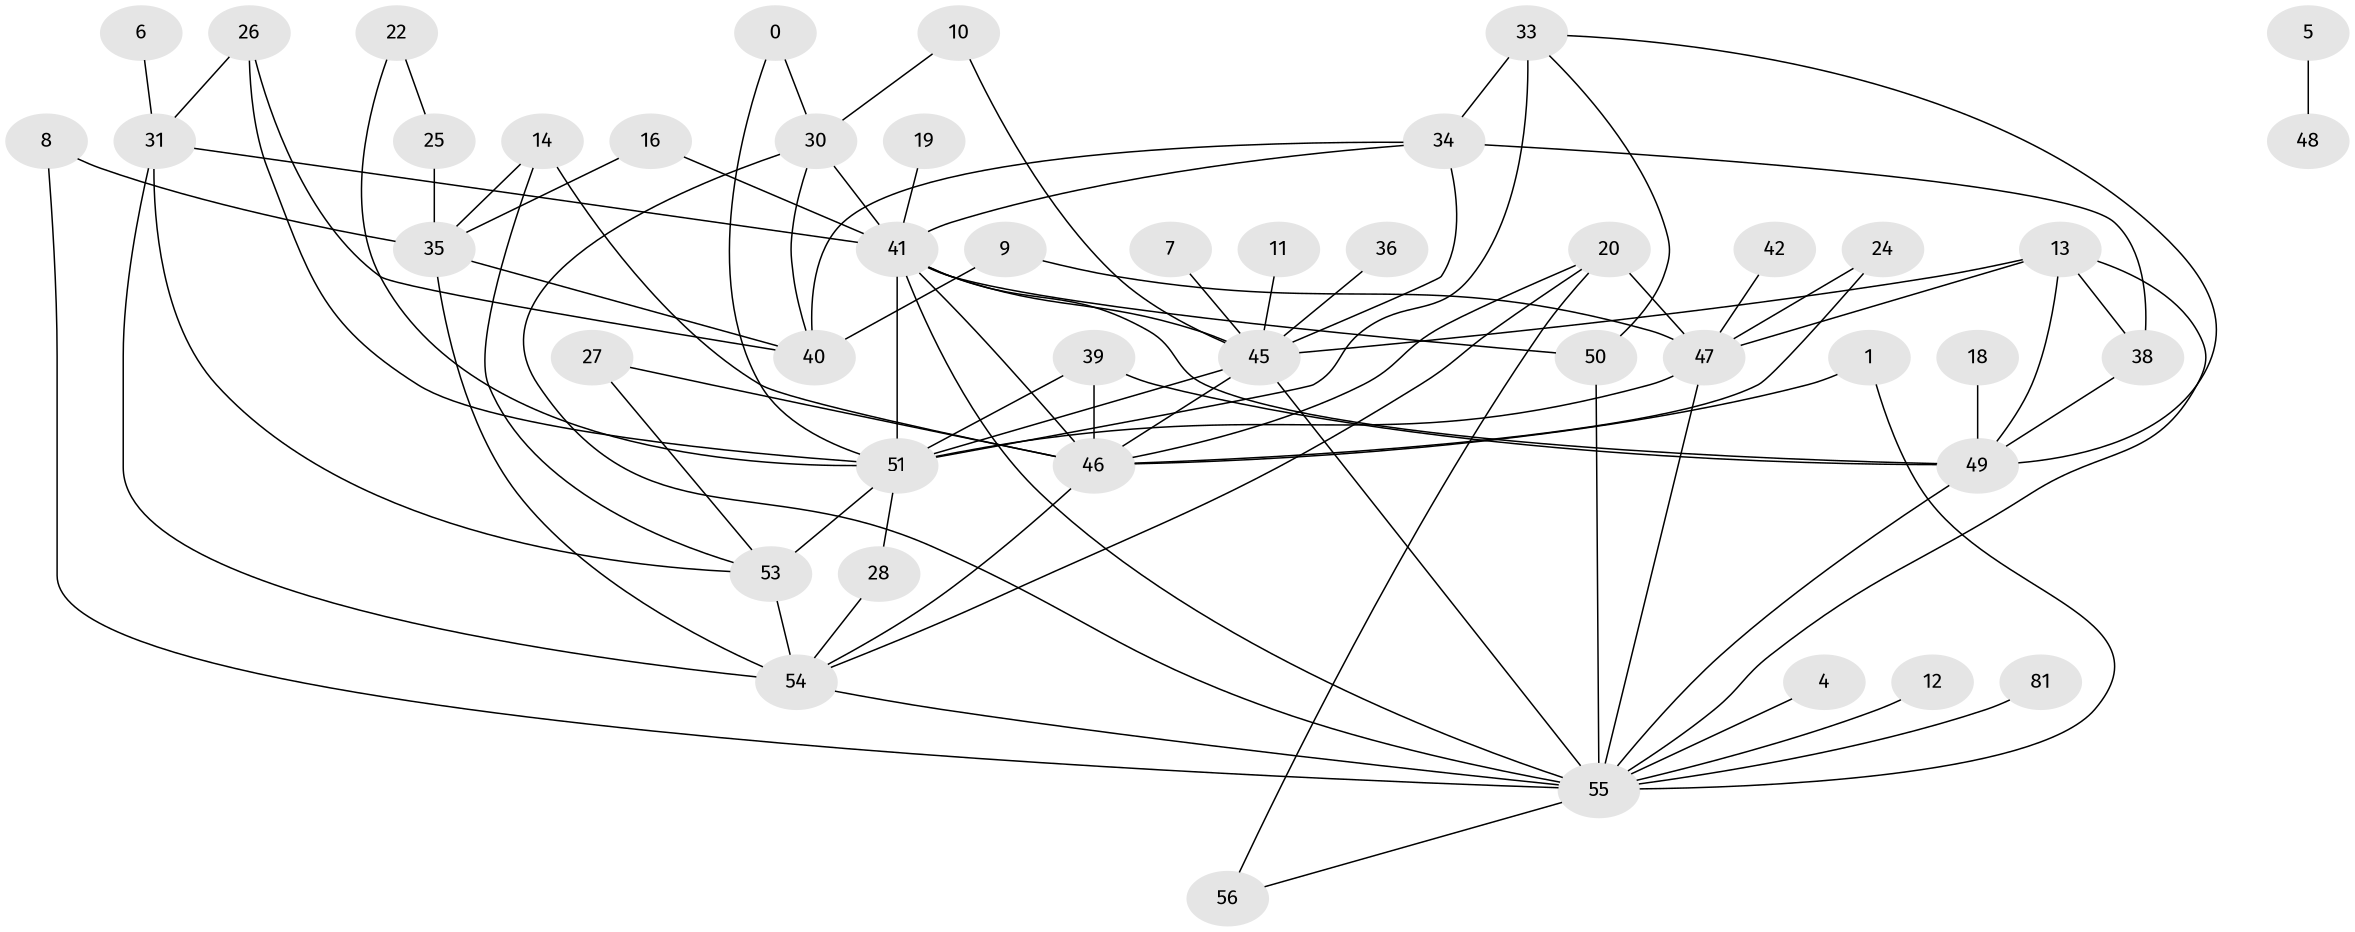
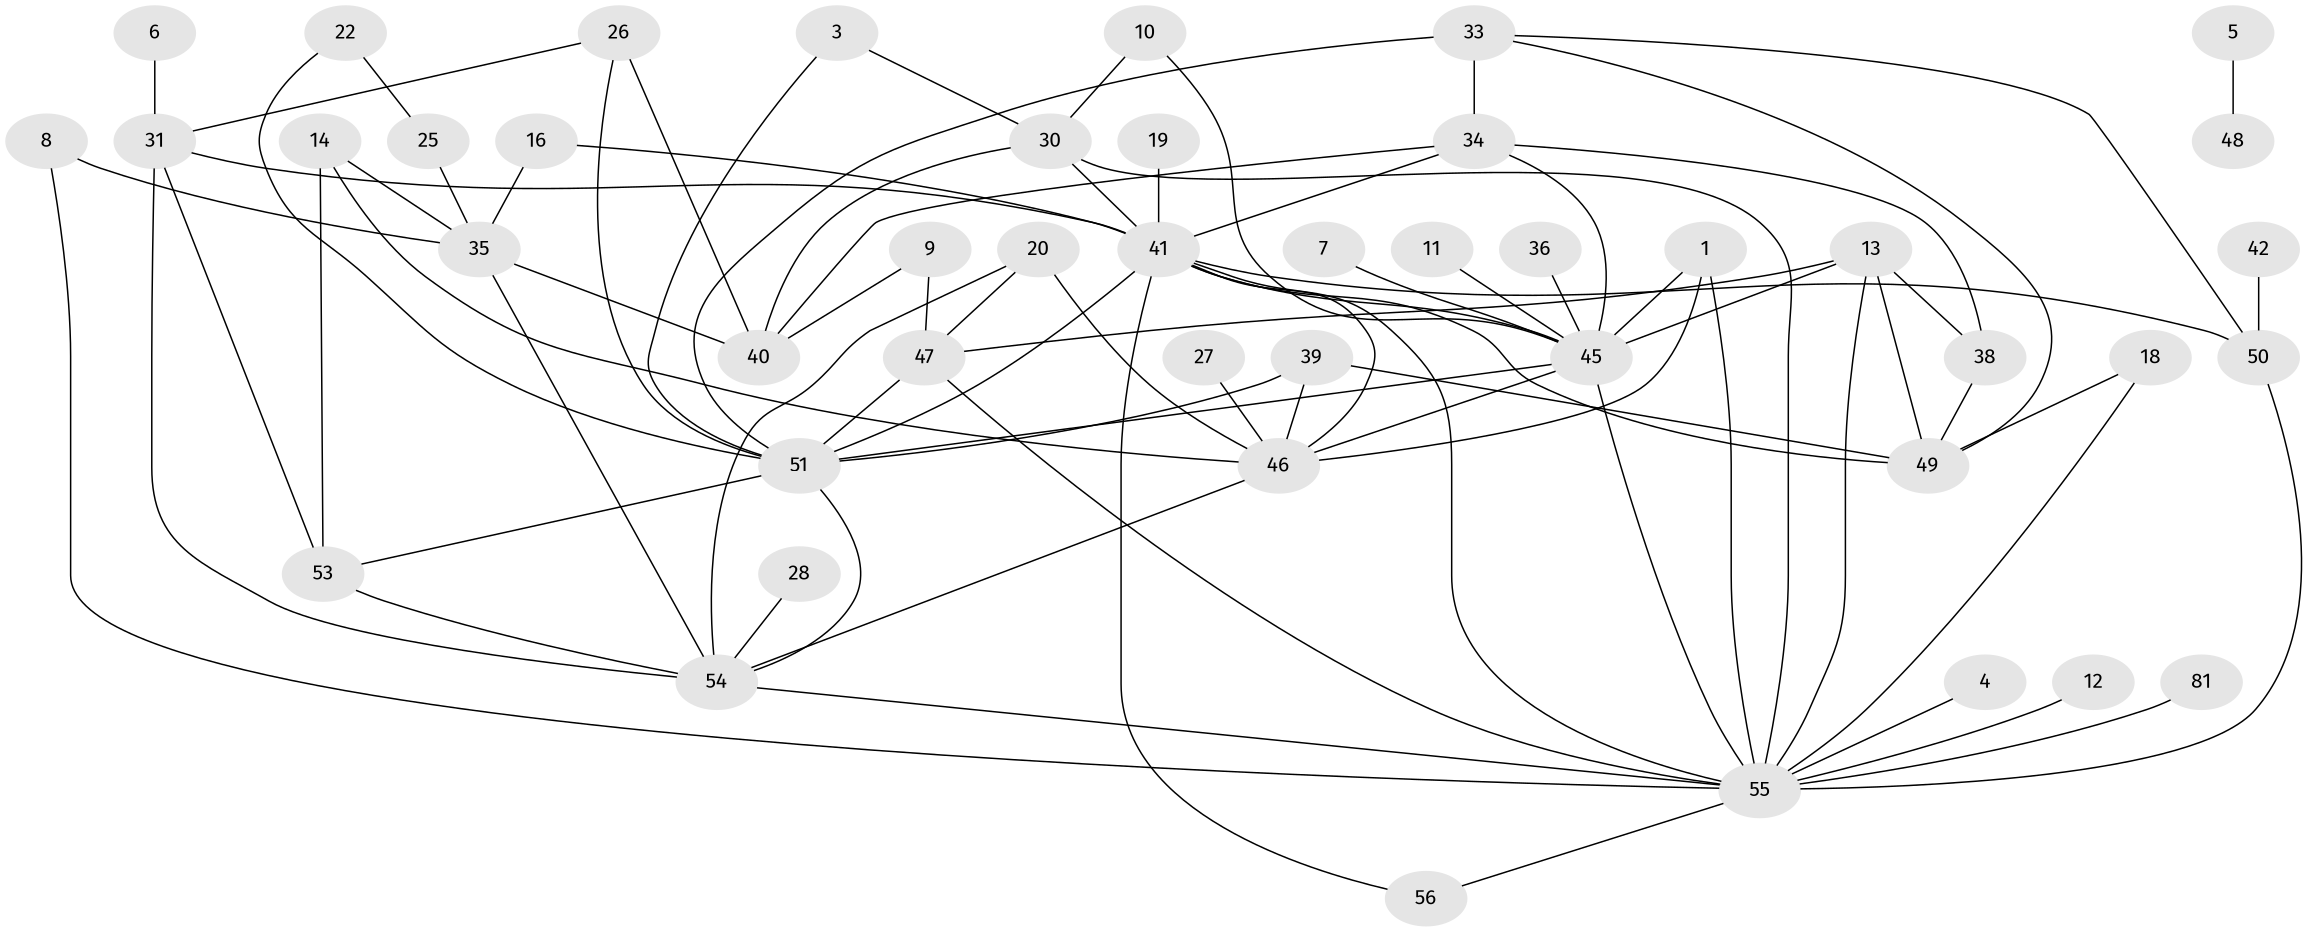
node "0": label "0" -> "3"
node "24": removed
edge "42" -- "47": now "42" -- "50"
edge "1" -- "45": added
edge "27" -- "53": removed
edge "51" -- "28": now "51" -- "54"
edge "20" -- "56": now "41" -- "56"
edge "49" -- "55": now "18" -- "55"
